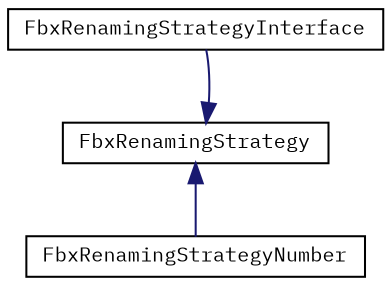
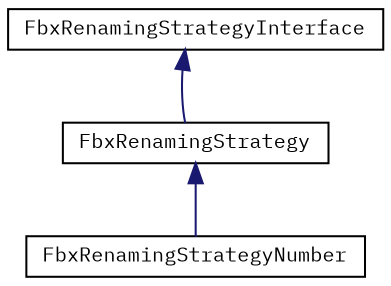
edge "FbxRenamingStrategyInterface" -> "FbxRenamingStrategy": reversed
